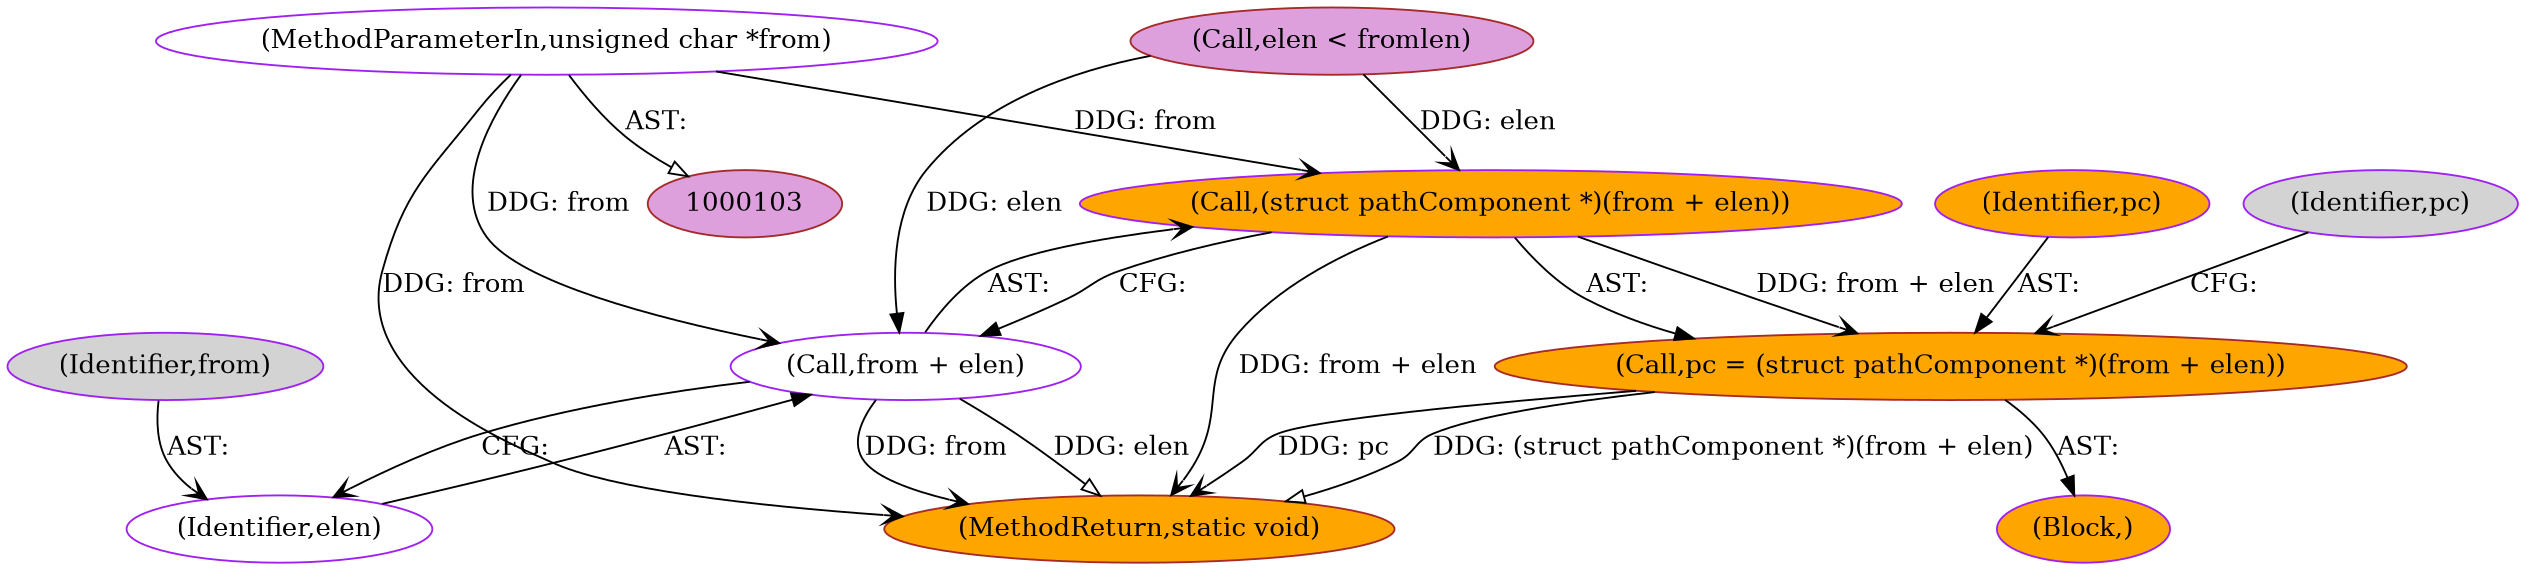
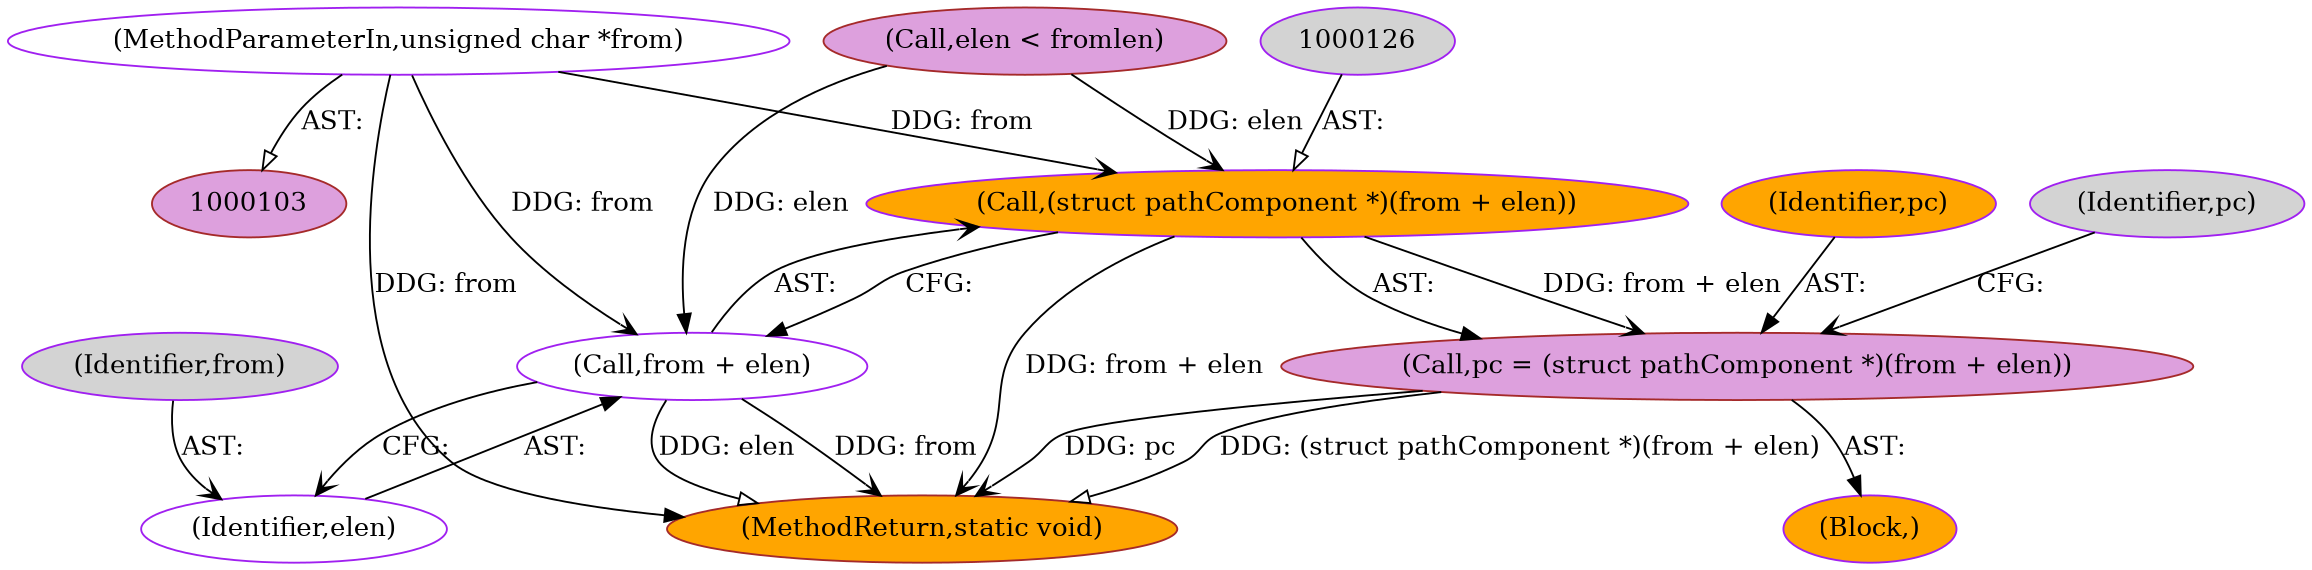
node "1000126": added
node "(Call,pc = (struct pathComponent *)(from + elen))": fillcolor orange -> plum
edge "(MethodParameterIn,unsigned char *from)" -> "(MethodReturn,static void)": arrowhead vee -> normal
